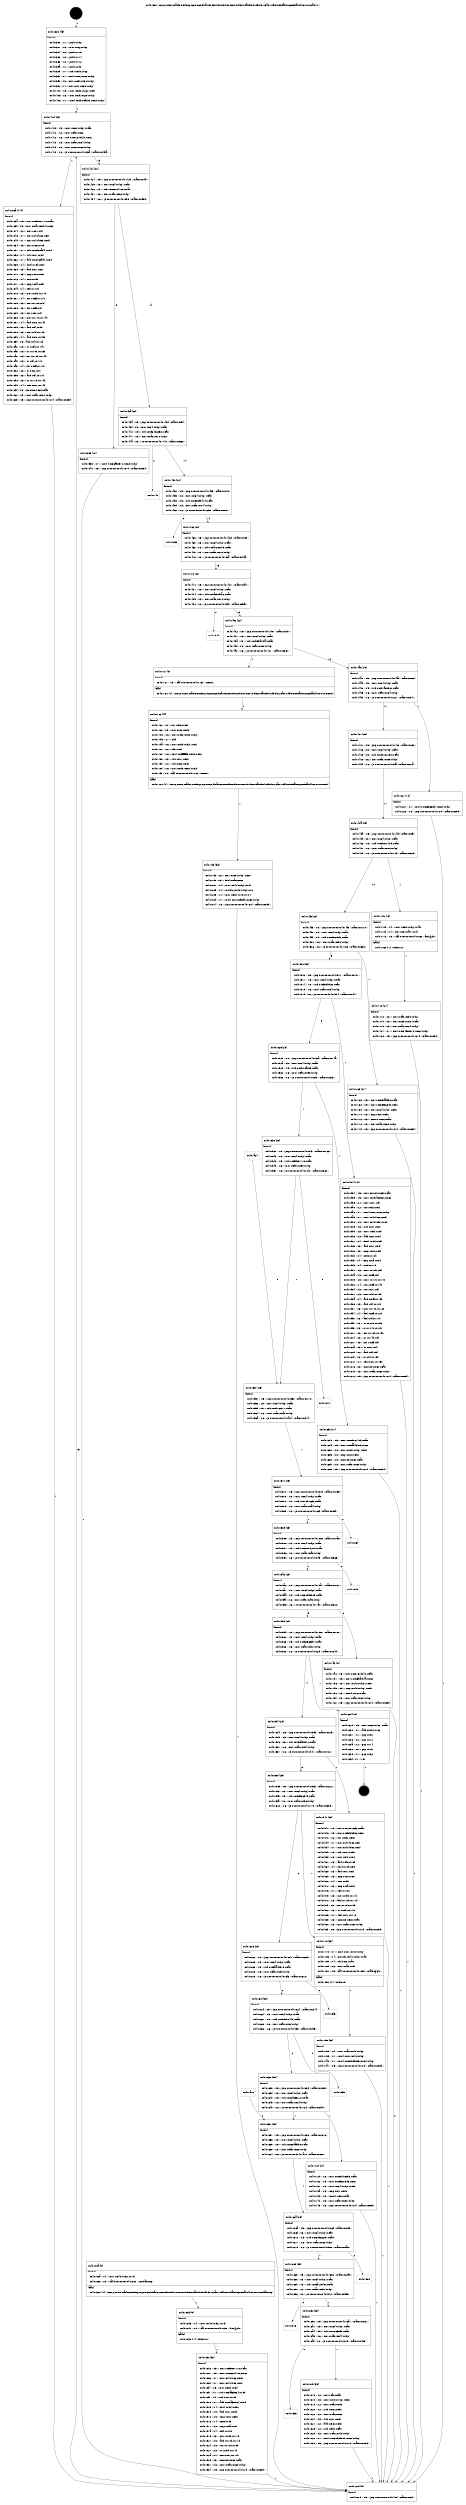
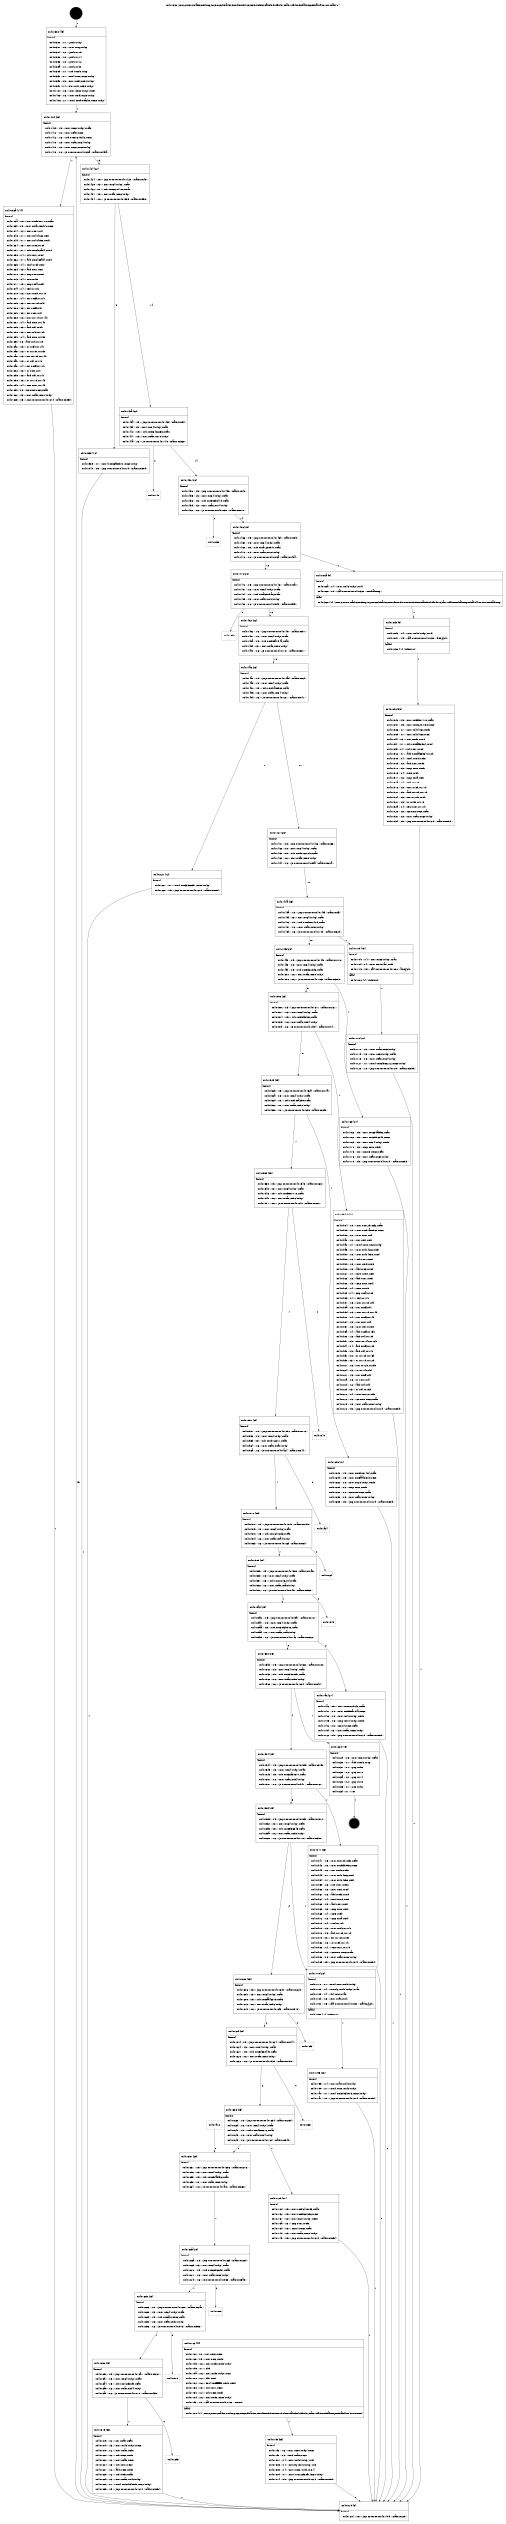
edge "0x401466 [22]" -> "0x4018ca [9]": added, label "1"
node "0x4017c7 [5]": removed
edge "0x401a24" -> "0x401557 [25]": reversed
